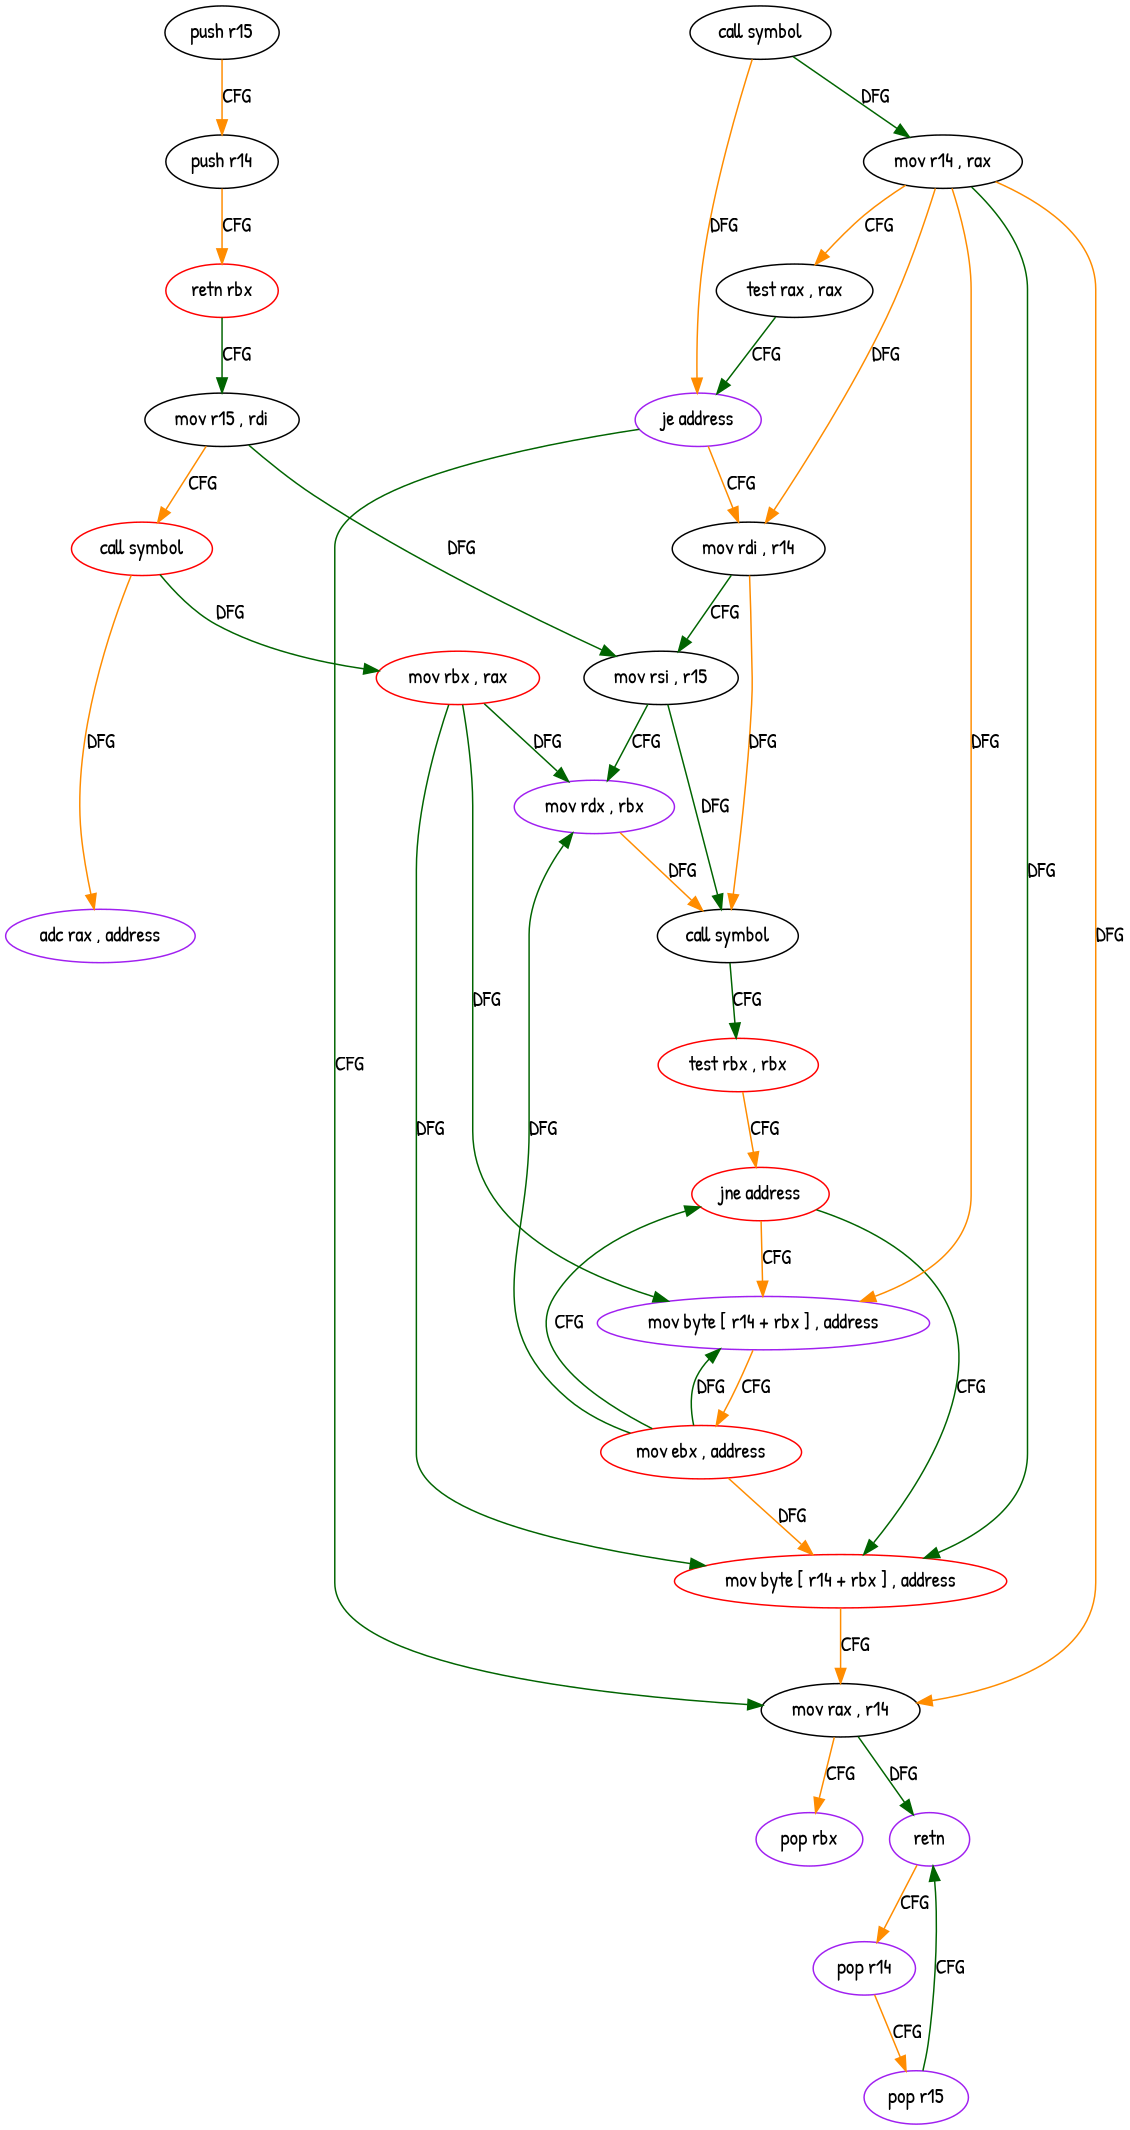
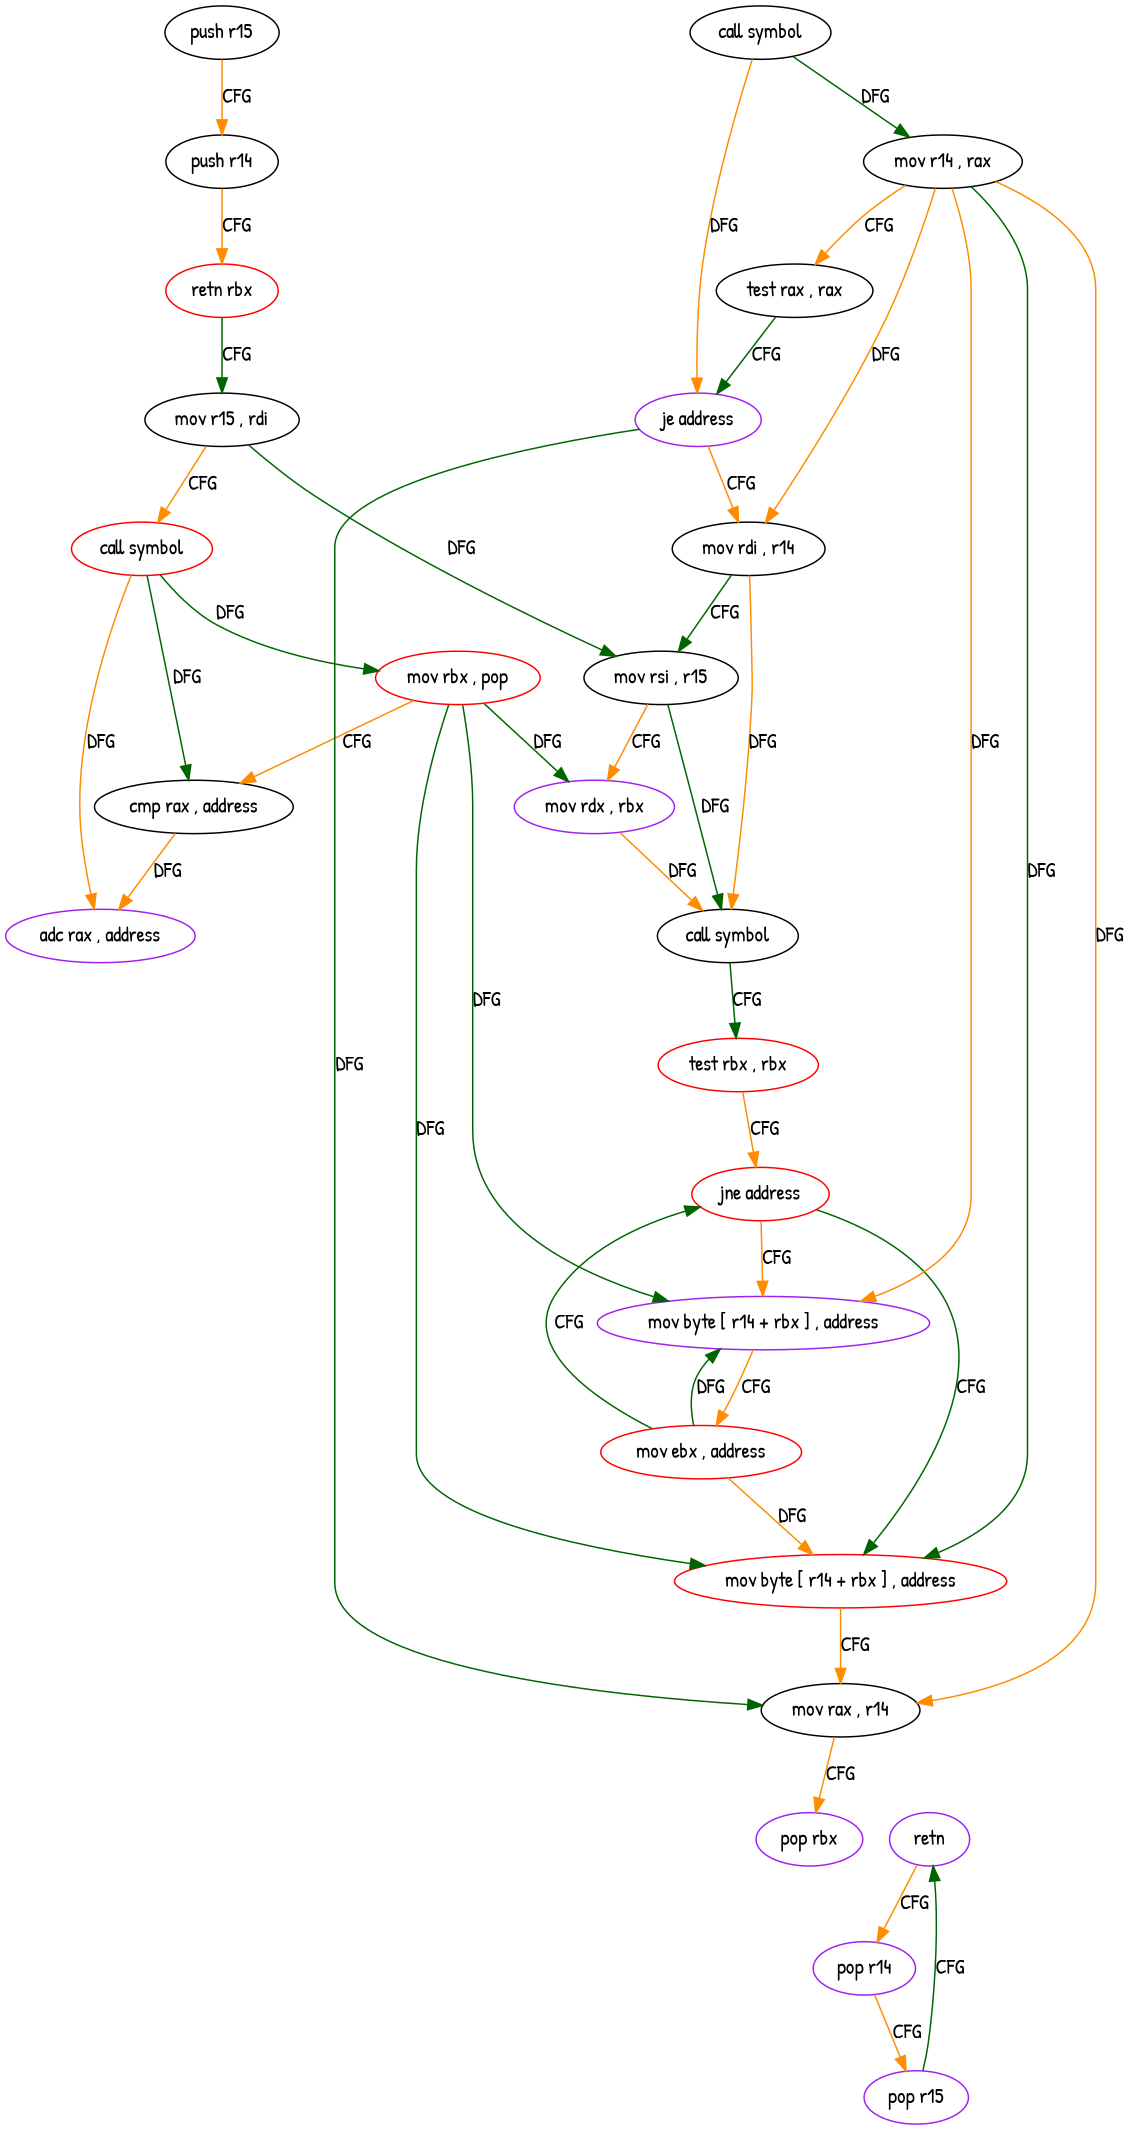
node "mov rbx , rax": label "mov rbx , rax" -> "mov rbx , pop"
edge "mov rsi , r15" -> "mov rdx , rbx": color darkgreen -> darkorange
node "cmp rax , address": added
edge "je address" -> "mov rax , r14": label "CFG" -> "DFG"
edge "mov ebx , address" -> "mov rdx , rbx": removed, label "DFG"
edge "mov rax , r14" -> "retn": removed, label "DFG"
